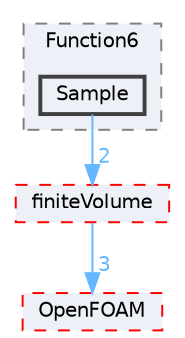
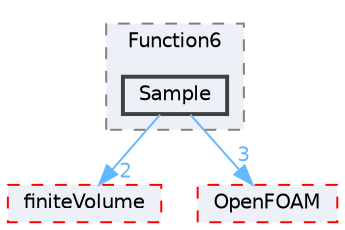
edge "finiteVolume" -> "OpenFOAM": now "Sample" -> "OpenFOAM"
